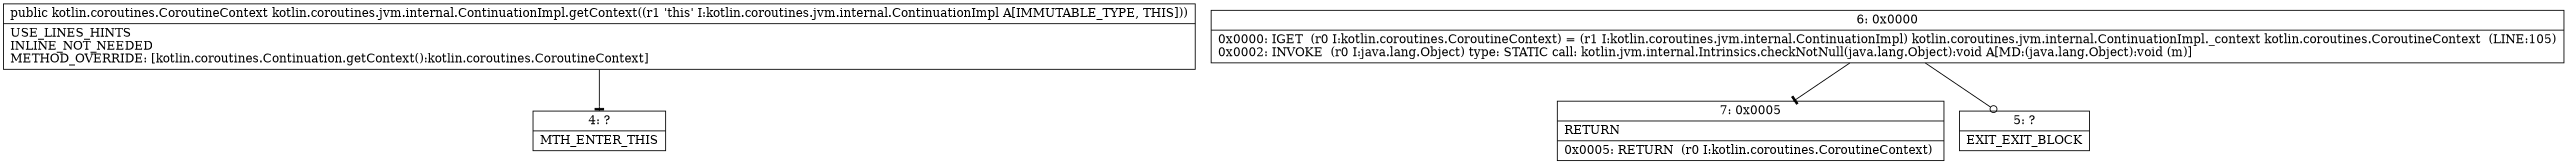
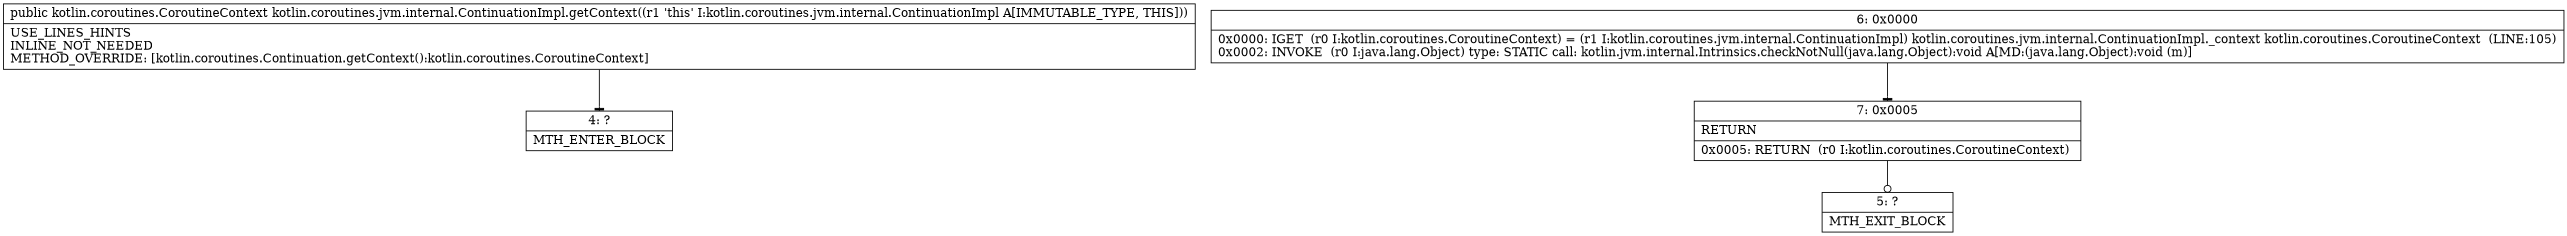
edge "6: 0x0000" -> "5: ?": now "7: 0x0005" -> "5: ?"
node "4: ?": text "MTH_ENTER_THIS" -> "MTH_ENTER_BLOCK"
node "5: ?": text "EXIT_EXIT_BLOCK" -> "MTH_EXIT_BLOCK"
